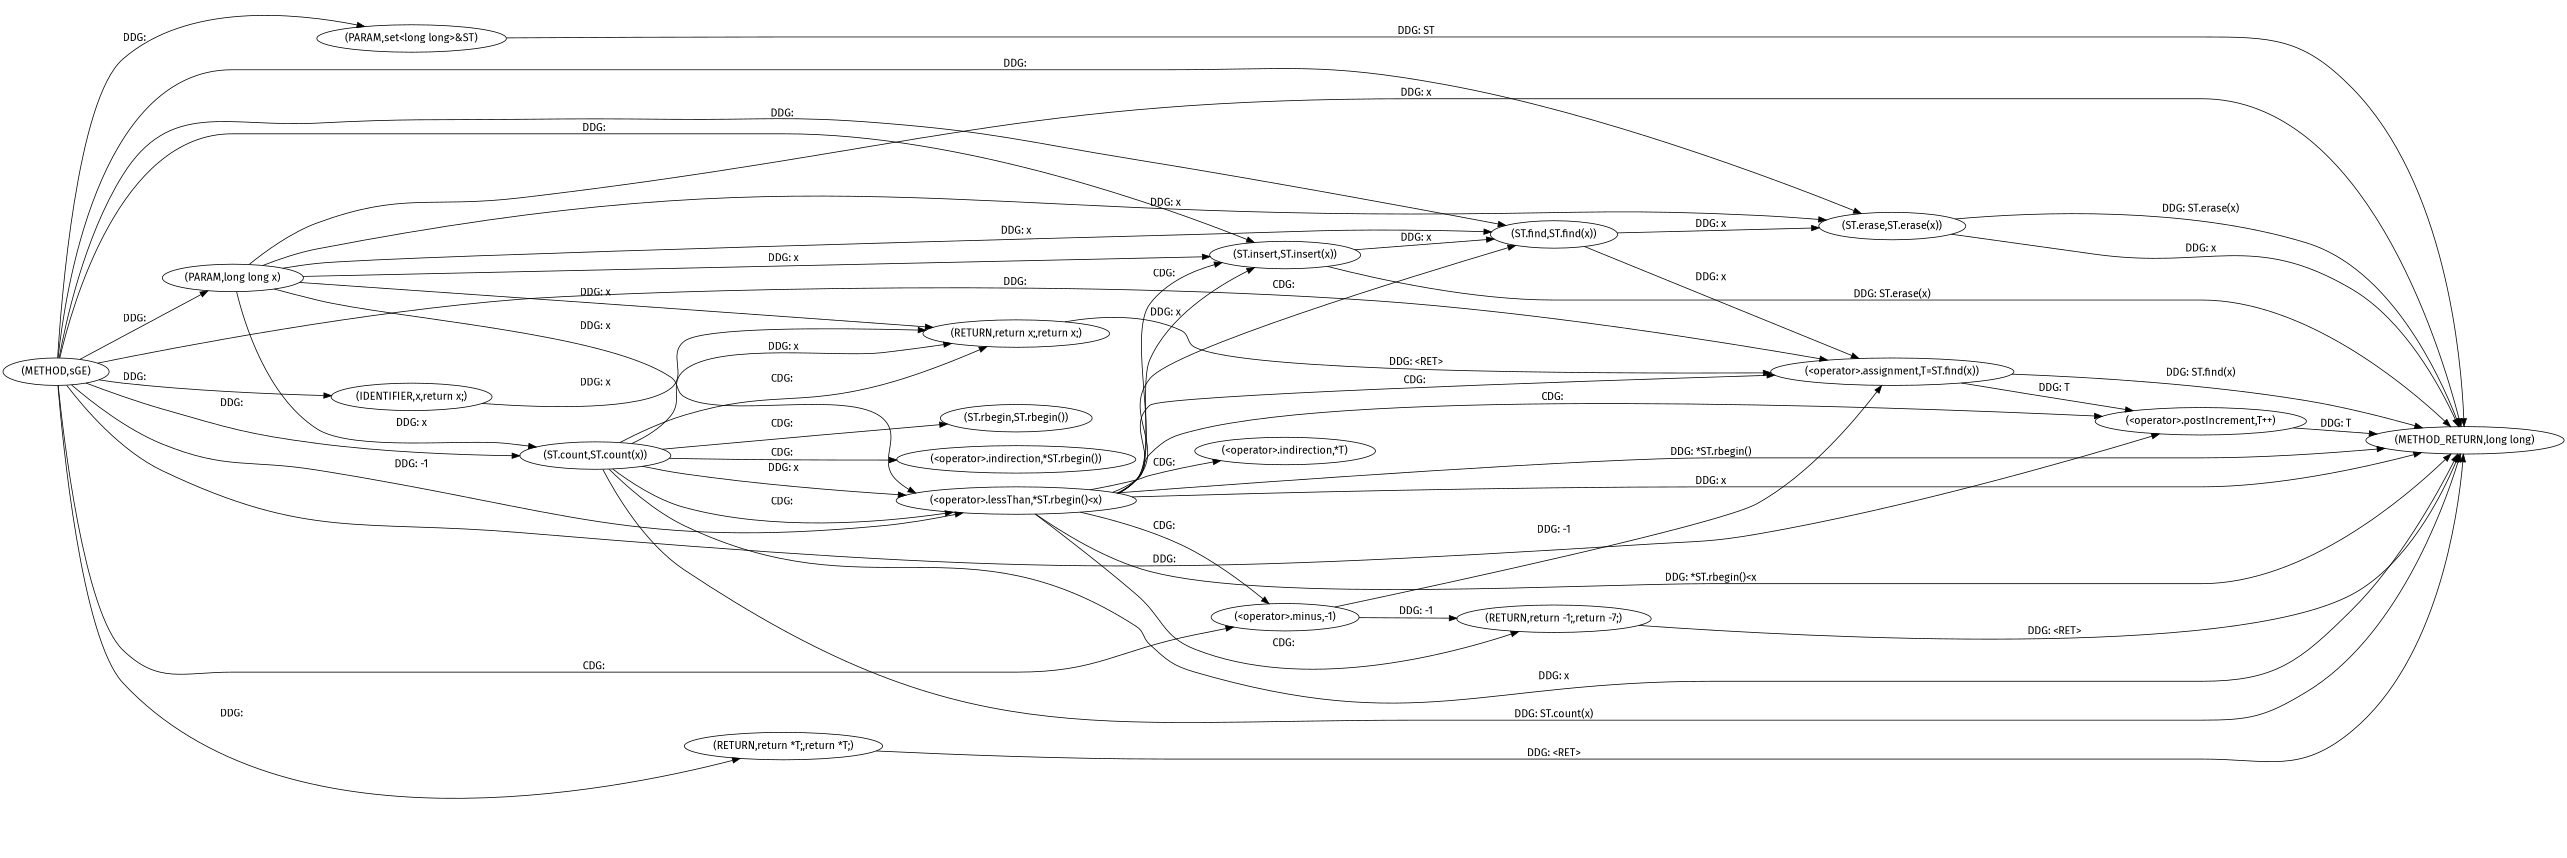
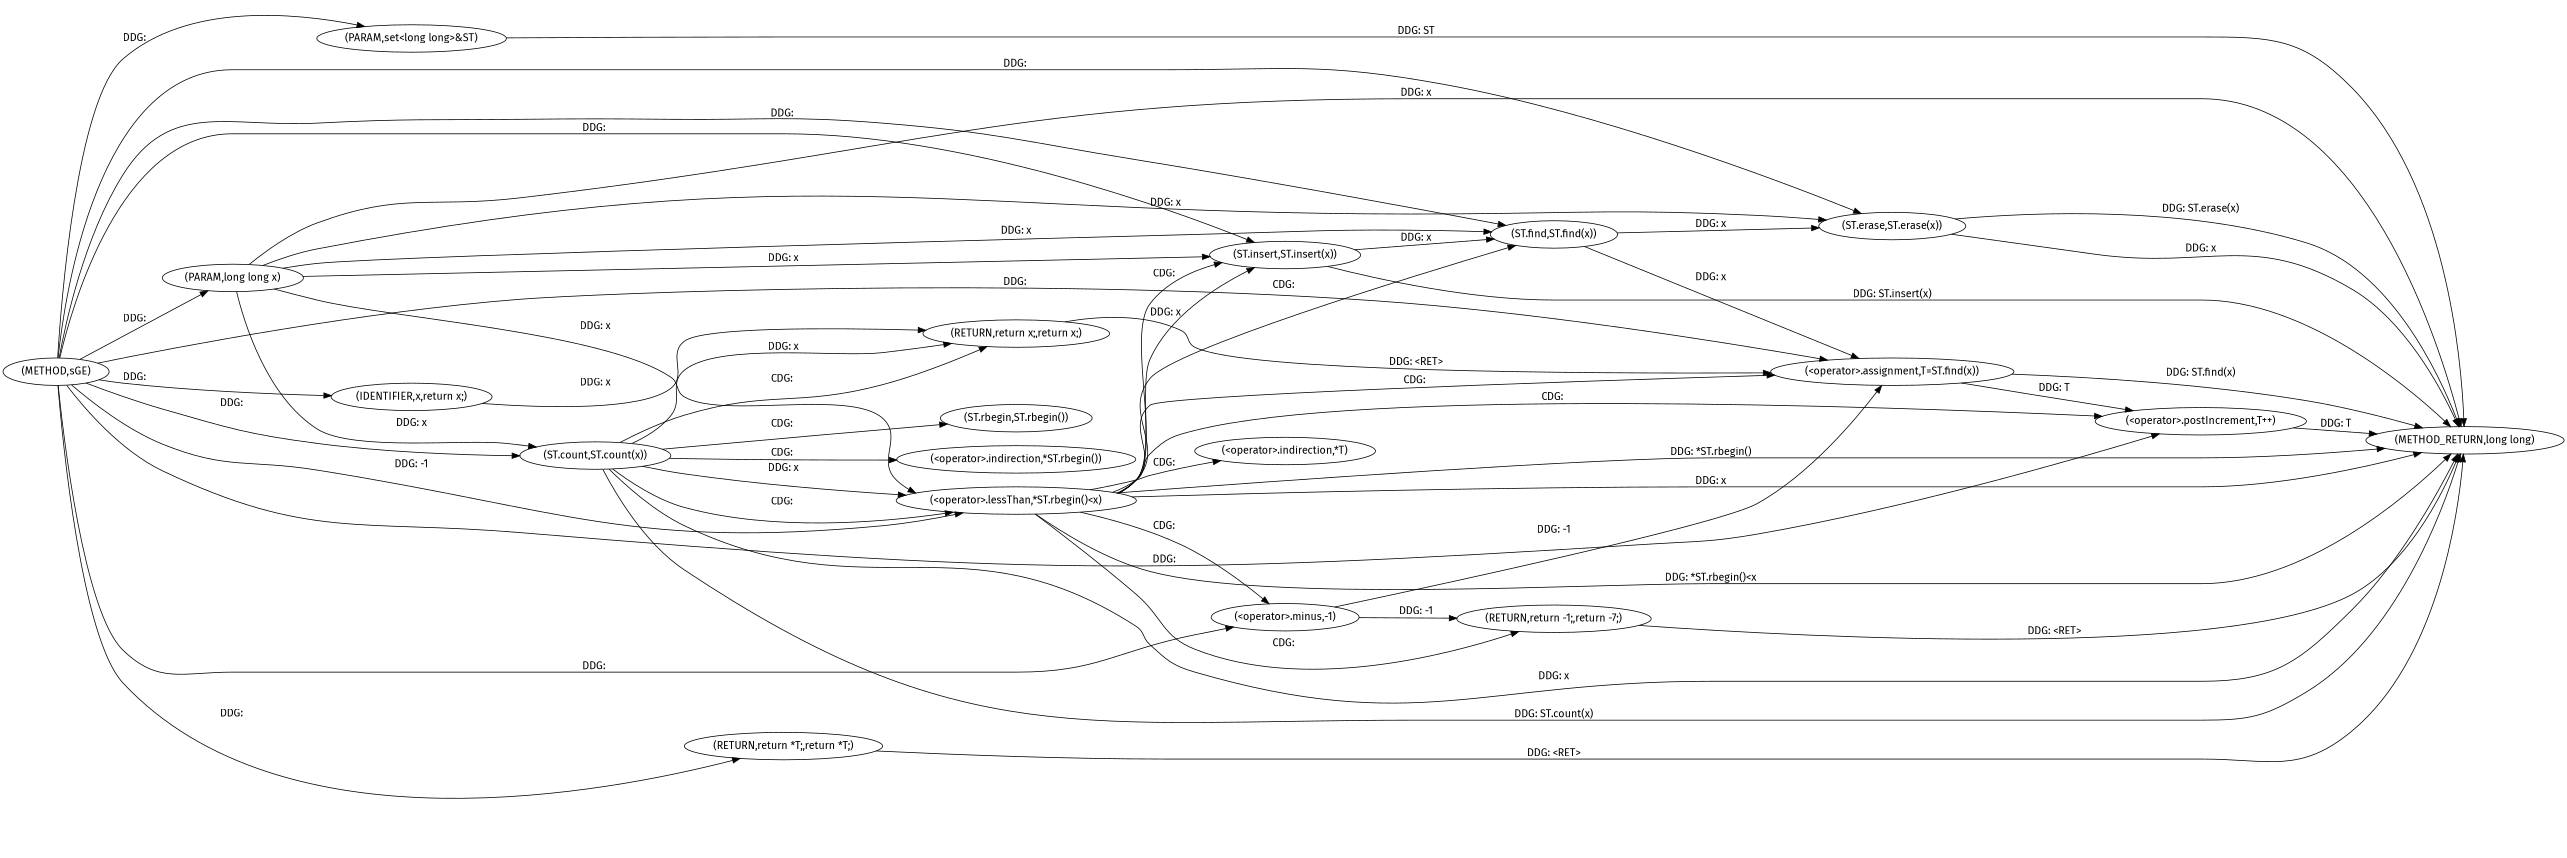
edge "(ST.insert,ST.insert(x))" -> "(METHOD_RETURN,long long)": label "DDG: ST.erase(x)" -> "DDG: ST.insert(x)"
edge "(PARAM,long long x)" -> "(RETURN,return x;,return x;)": removed, label "DDG: x"
edge "(METHOD,sGE)" -> "(<operator>.minus,-1)": label "CDG: " -> "DDG: "
